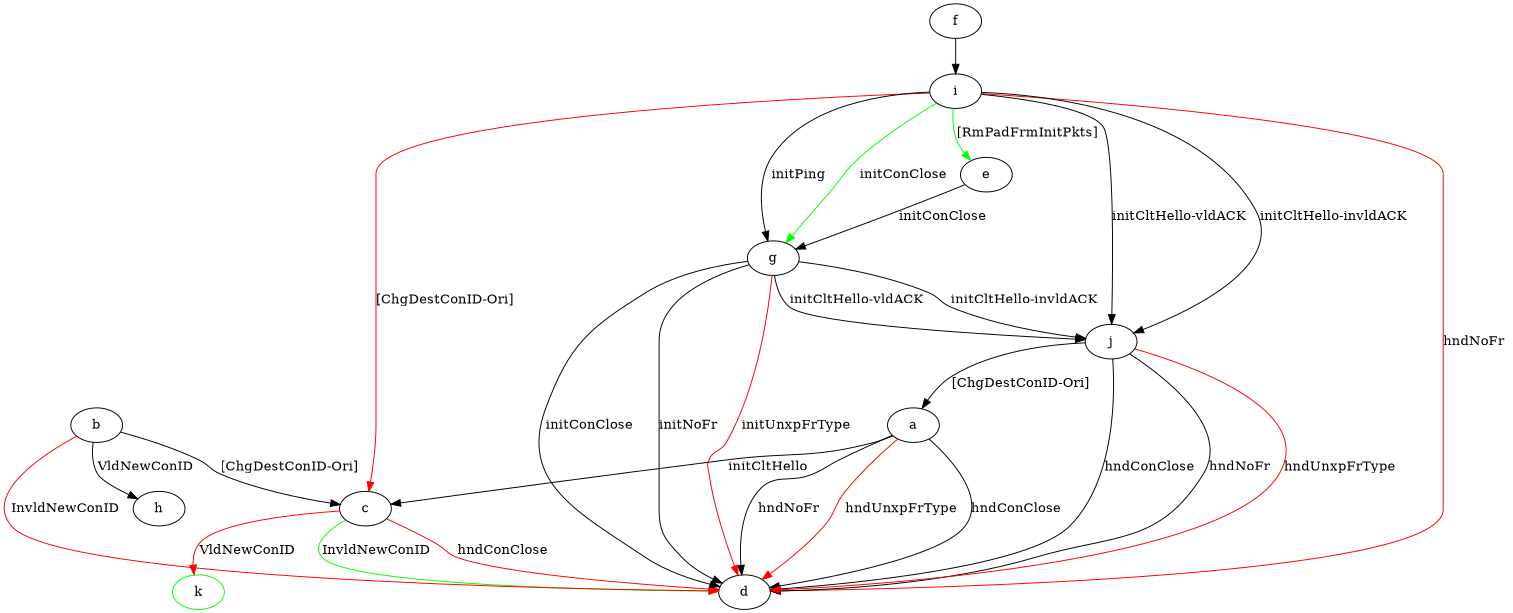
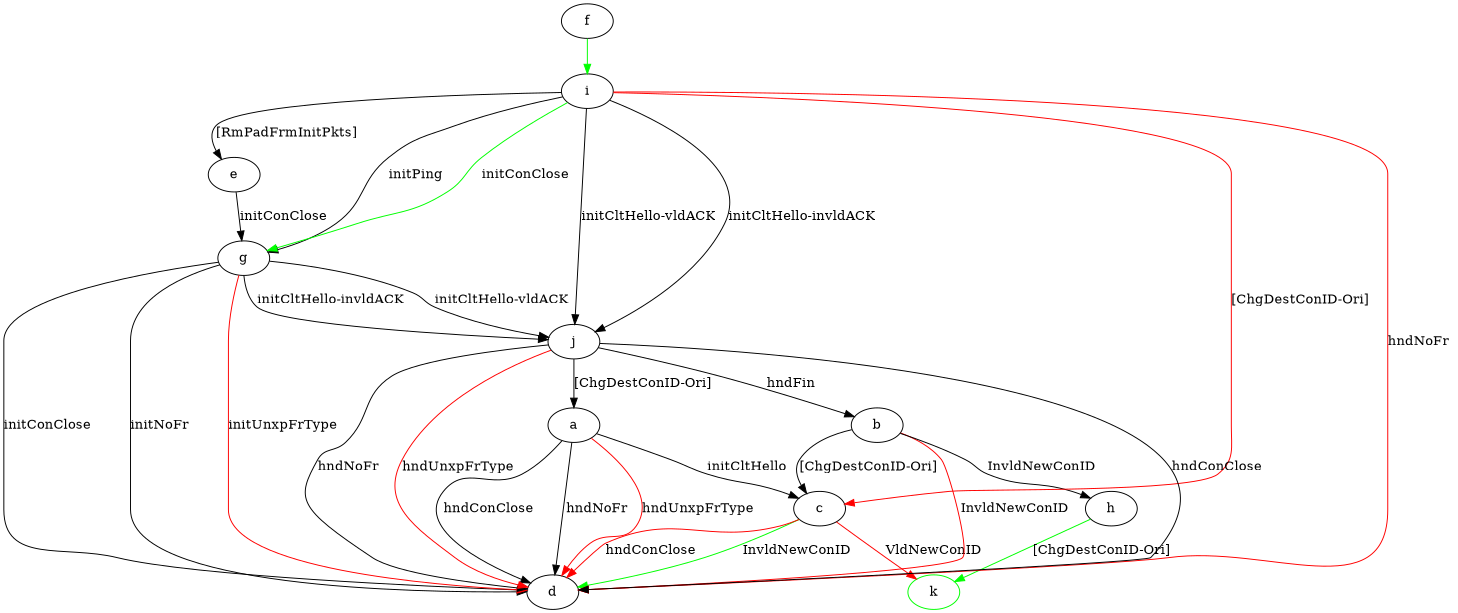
edge "f" -> "i": color black -> green
edge "i" -> "e": color green -> black
edge "j" -> "b": added, label "hndFin"
edge "b" -> "h": label "VldNewConID " -> "InvldNewConID "
edge "h" -> "k": added, label "[ChgDestConID-Ori]"
